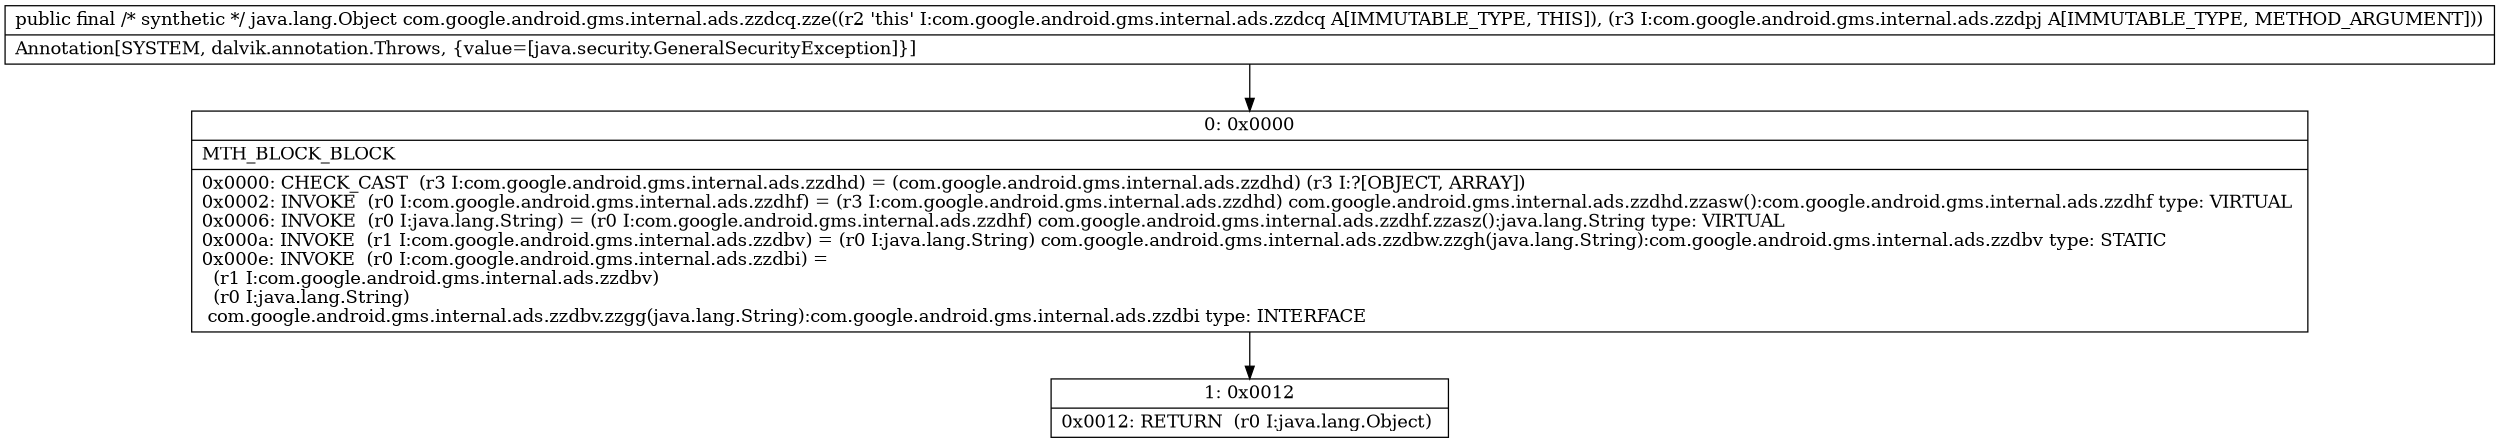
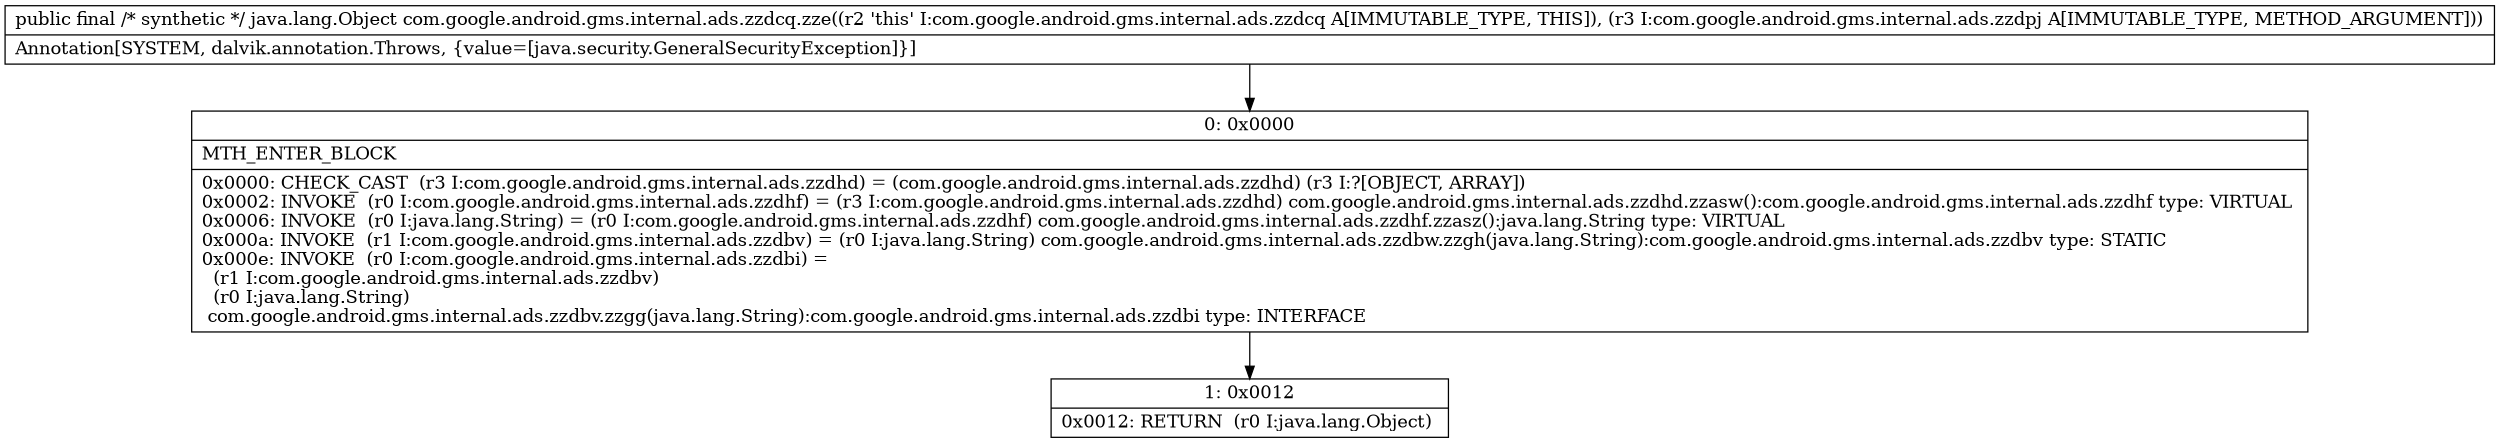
node "0: 0x0000": text "MTH_BLOCK_BLOCK" -> "MTH_ENTER_BLOCK"
